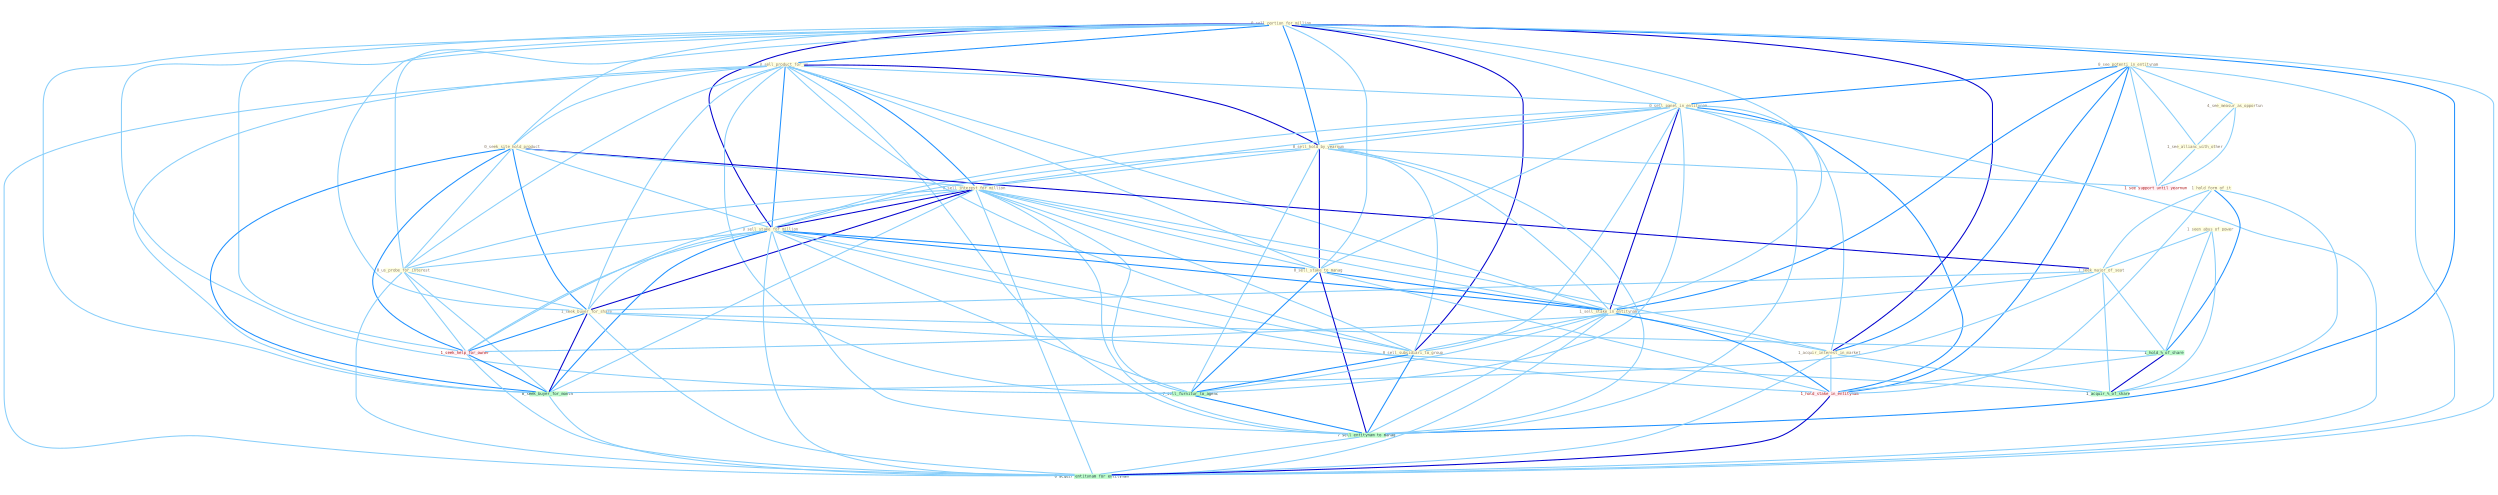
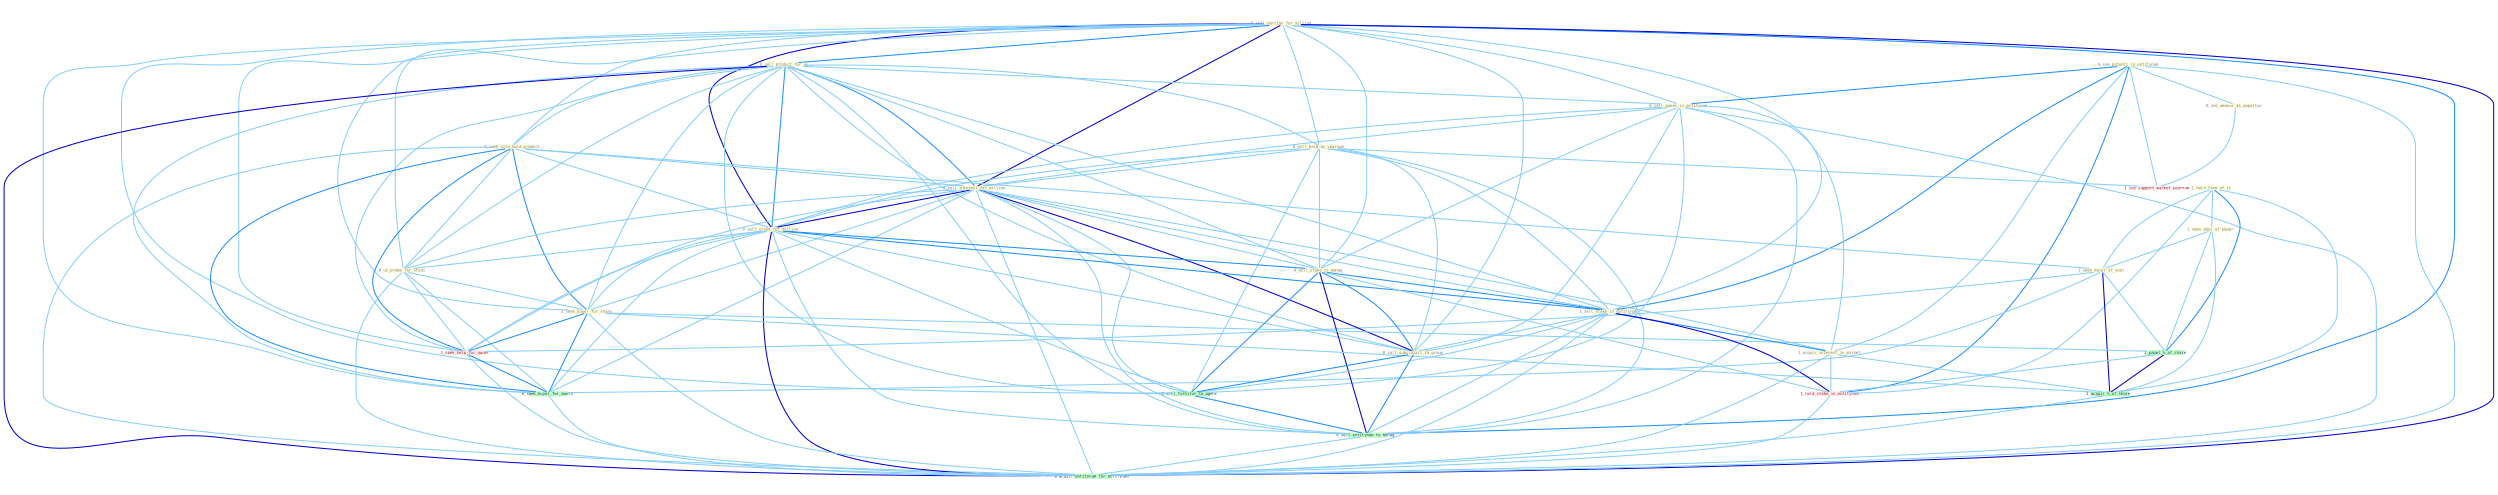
edge "0_sell_portion_for_million" -- "1_acquir_interest_in_market": now "0_sell_portion_for_million" -- "0_sell_interest_for_million"
edge "0_sell_portion_for_million" -- "0_sell_hold_by_yearnum": color #1e90ff -> #87cefa
edge "0_sell_product_for_us" -- "0_sell_hold_by_yearnum": color #0000cd -> #87cefa
node "4_see_measur_as_opportun": label "4_see_measur_as_opportun" -> "0_see_measur_as_opportun"
edge "0_sell_panel_in_entitynam" -- "0_sell_hold_by_yearnum": removed
edge "0_sell_product_for_us" -- "1_seek_help_for_owner": added
edge "0_sell_portion_for_million" -- "0_sell_subsidiari_to_group": color #0000cd -> #87cefa
node "1_see_allianc_with_other": removed
node "1_see_support_until_yearnum": label "1_see_support_until_yearnum" -> "1_see_support_market_yearnum"
edge "0_sell_hold_by_yearnum" -- "0_sell_stake_to_manag": color #0000cd -> #87cefa
edge "0_seek_site_hold_product" -- "1_seek_major_of_seat": color #0000cd -> #87cefa
edge "0_sell_panel_in_entitynam" -- "1_sell_stake_in_entitynam": removed
edge "1_hold_form_of_it" -- "1_seen_abus_of_power": added
edge "0_sell_panel_in_entitynam" -- "1_hold_stake_in_entitynam": removed
edge "0_see_potenti_in_entitynam" -- "1_acquir_interest_in_market": color #1e90ff -> #87cefa
edge "0_sell_interest_for_million" -- "1_seek_buyer_for_share": color #0000cd -> #87cefa
edge "0_sell_interest_for_million" -- "0_sell_subsidiari_to_group": color #87cefa -> #0000cd
node "0_us_probe_for_interest": label "0_us_probe_for_interest" -> "0_us_probe_for_studi"
edge "0_sell_stake_for_million" -- "0_seek_buyer_for_month": color #1e90ff -> #87cefa
edge "1_seek_major_of_seat" -- "1_seek_buyer_for_share": removed
edge "0_sell_stake_to_manag" -- "0_sell_subsidiari_to_group": added
edge "1_sell_stake_in_entitynam" -- "1_acquir_interest_in_market": color #87cefa -> #1e90ff
edge "1_seek_major_of_seat" -- "1_acquir_%_of_share": color #87cefa -> #0000cd
edge "0_sell_stake_for_million" -- "1_hold_stake_in_entitynam": removed
edge "0_sell_portion_for_million" -- "0_acquir_entitynam_for_entitynam": color #87cefa -> #0000cd
edge "1_sell_stake_in_entitynam" -- "1_hold_stake_in_entitynam": color #1e90ff -> #0000cd
node "1_hold_%_of_share": label "1_hold_%_of_share" -> "1_panel_%_of_share"
edge "1_seek_buyer_for_share" -- "0_seek_buyer_for_month": color #0000cd -> #1e90ff
node "7_sell_furnitur_to_agenc": label "7_sell_furnitur_to_agenc" -> "0_sell_furnitur_to_agenc"
edge "0_seek_site_hold_product" -- "0_acquir_entitynam_for_entitynam": added
node "7_sell_entitynam_to_manag": label "7_sell_entitynam_to_manag" -> "0_sell_entitynam_to_manag"
edge "1_acquir_%_of_share" -- "0_acquir_entitynam_for_entitynam": added
edge "0_sell_stake_for_million" -- "0_acquir_entitynam_for_entitynam": color #87cefa -> #0000cd
edge "0_sell_product_for_us" -- "0_acquir_entitynam_for_entitynam": color #87cefa -> #0000cd
edge "1_hold_stake_in_entitynam" -- "0_acquir_entitynam_for_entitynam": color #0000cd -> #87cefa
